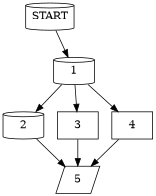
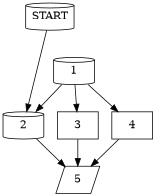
edge "START" -> "1": now "START" -> "2"
